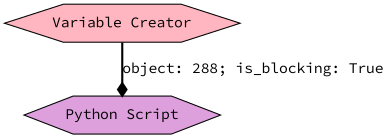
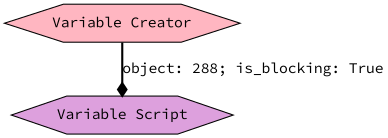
node "Python Script": label "Python Script" -> "Variable Script"
